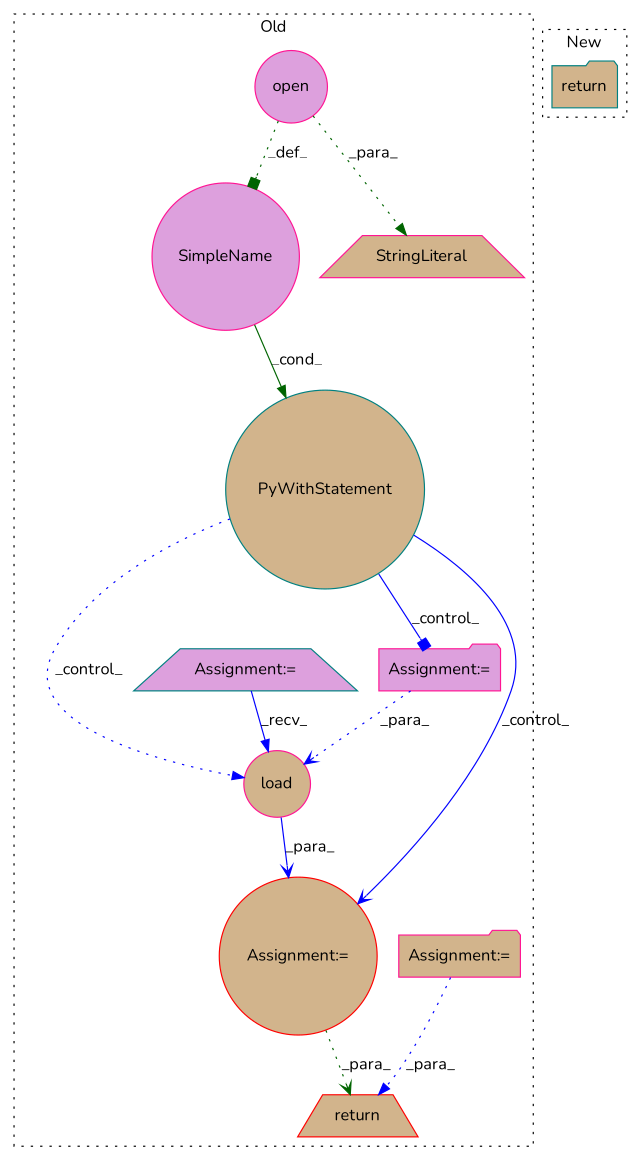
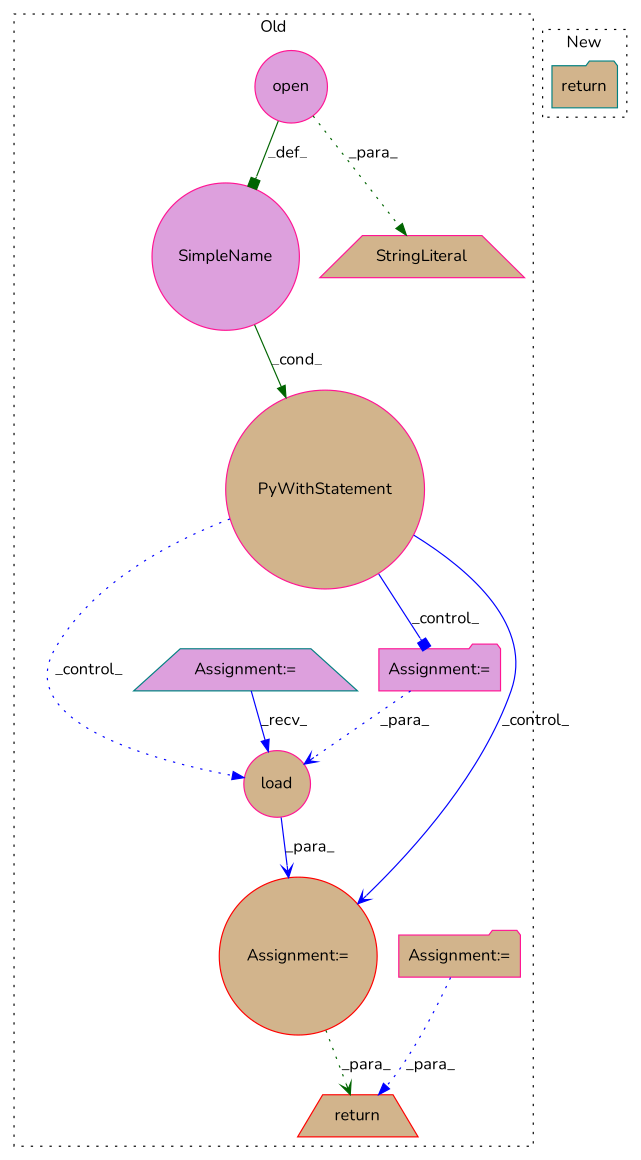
edge "open" -> "SimpleName": style dotted -> solid
node "PyWithStatement": color teal -> deeppink
